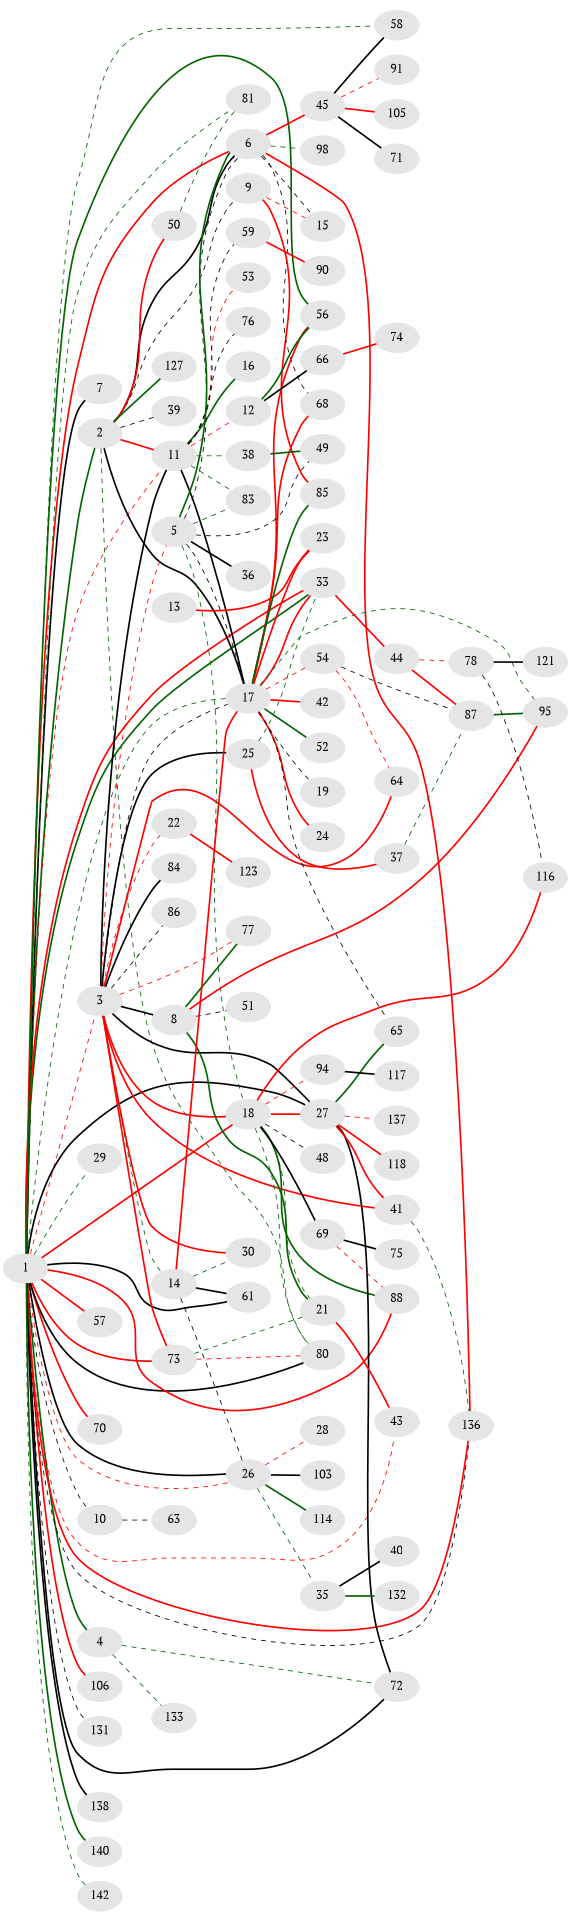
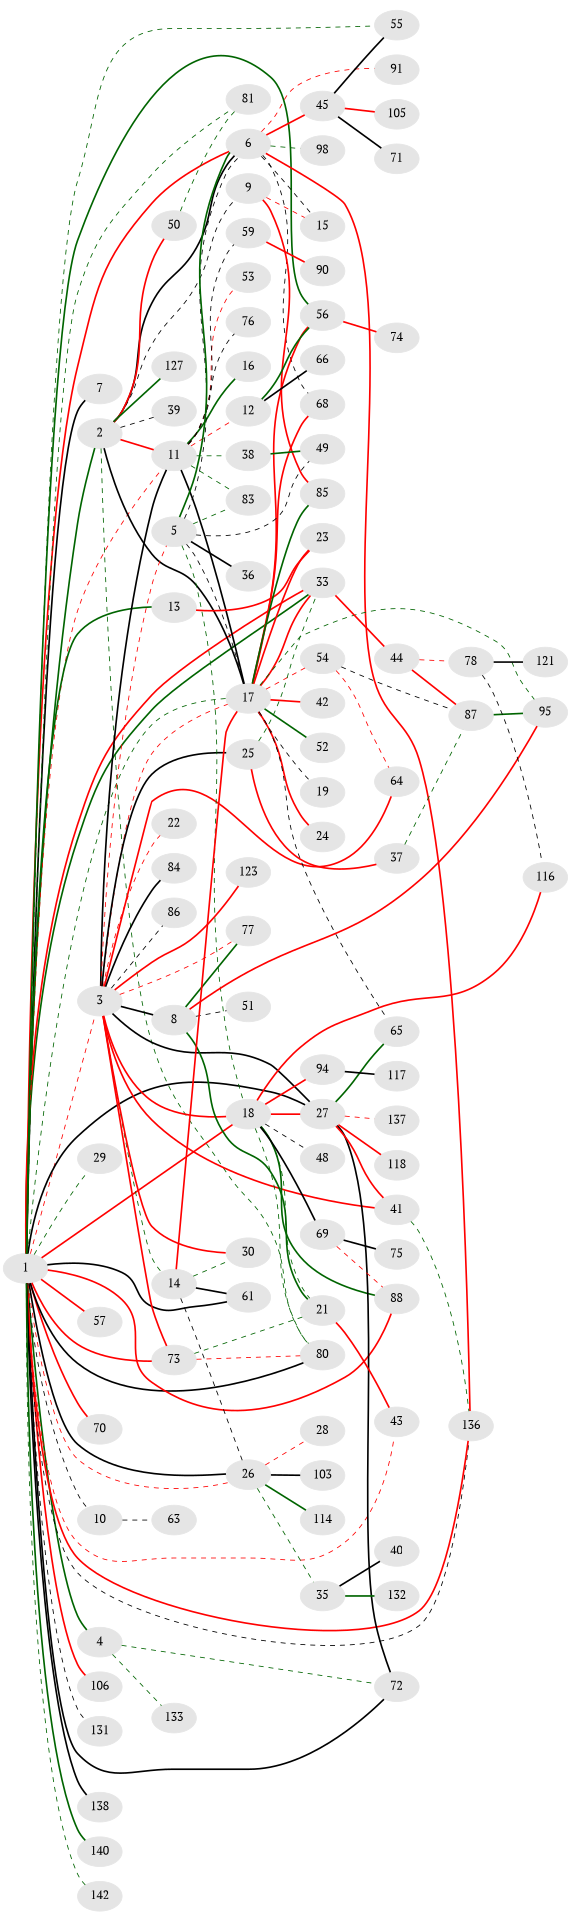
node "58": label "58" -> "55"
edge "91" -- "45": now "91" -- "6"
edge "74" -- "66": now "74" -- "56"
edge "17" -- "3": color black -> red
edge "22" -- "123": now "3" -- "123"
edge "13" -- "1": added
edge "94" -- "18": style dashed -> bold
